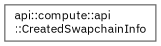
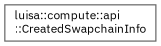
node "api::compute::api ::CreatedSwapchainInfo": label "api::compute::api ::CreatedSwapchainInfo" -> "luisa::compute::api ::CreatedSwapchainInfo"
